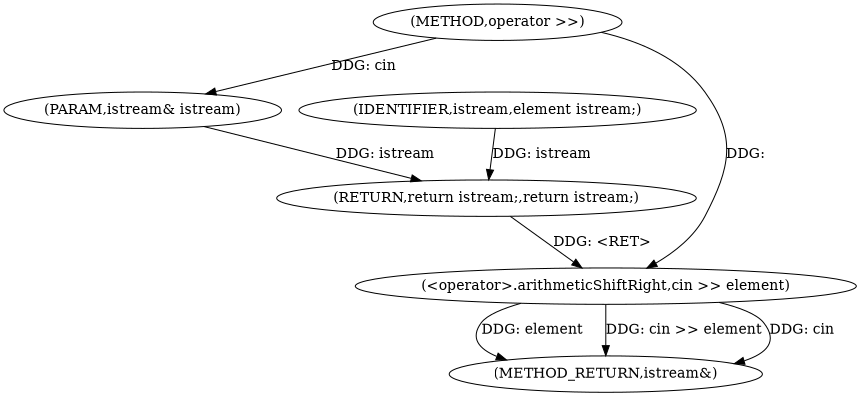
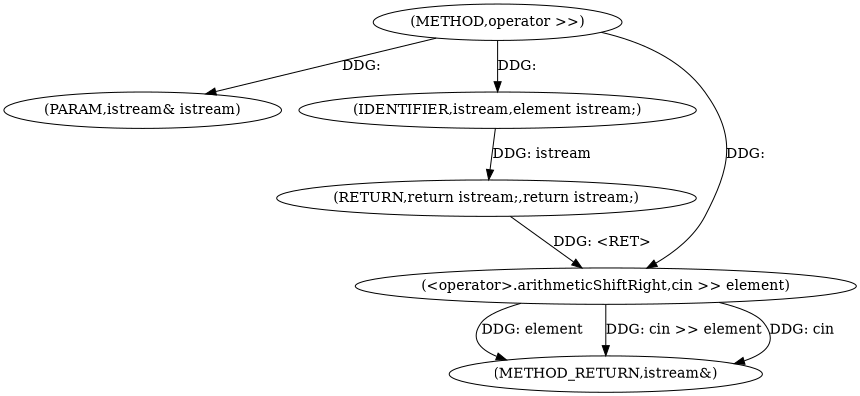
edge "(METHOD,operator >>)" -> "(IDENTIFIER,istream,element istream;)": added, label "DDG:"
edge "(METHOD,operator >>)" -> "(PARAM,istream& istream)": label "DDG: cin" -> "DDG: "
edge "(PARAM,istream& istream)" -> "(RETURN,return istream;,return istream;)": removed, label "DDG: istream"
